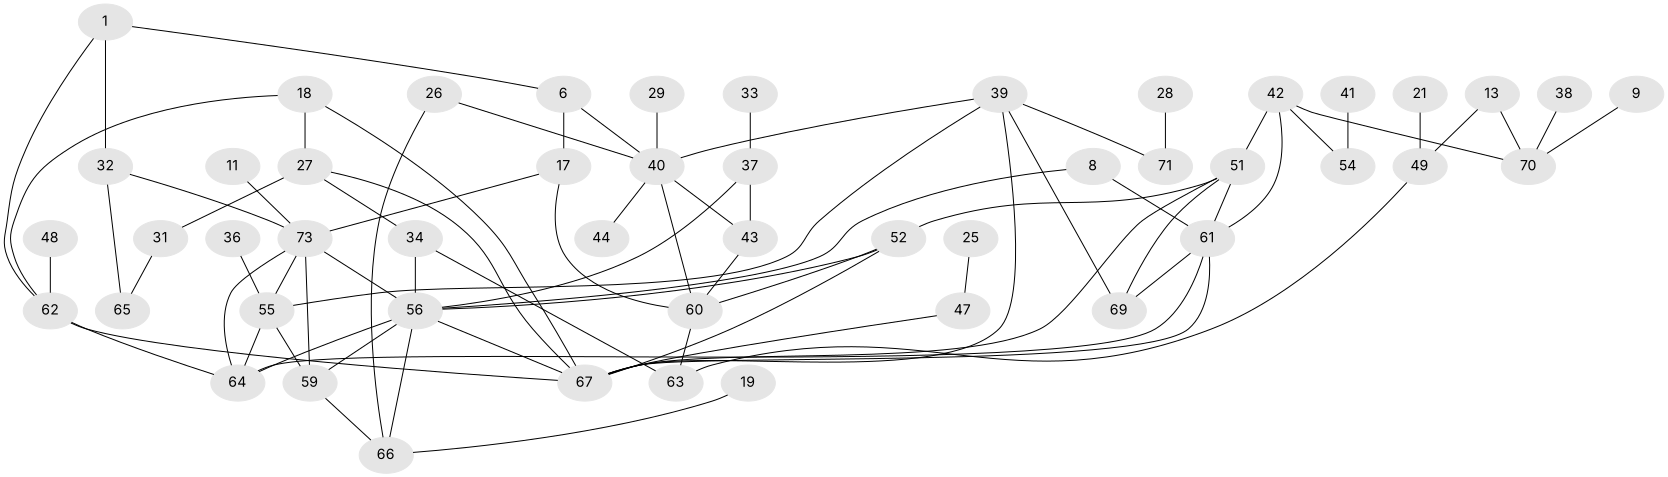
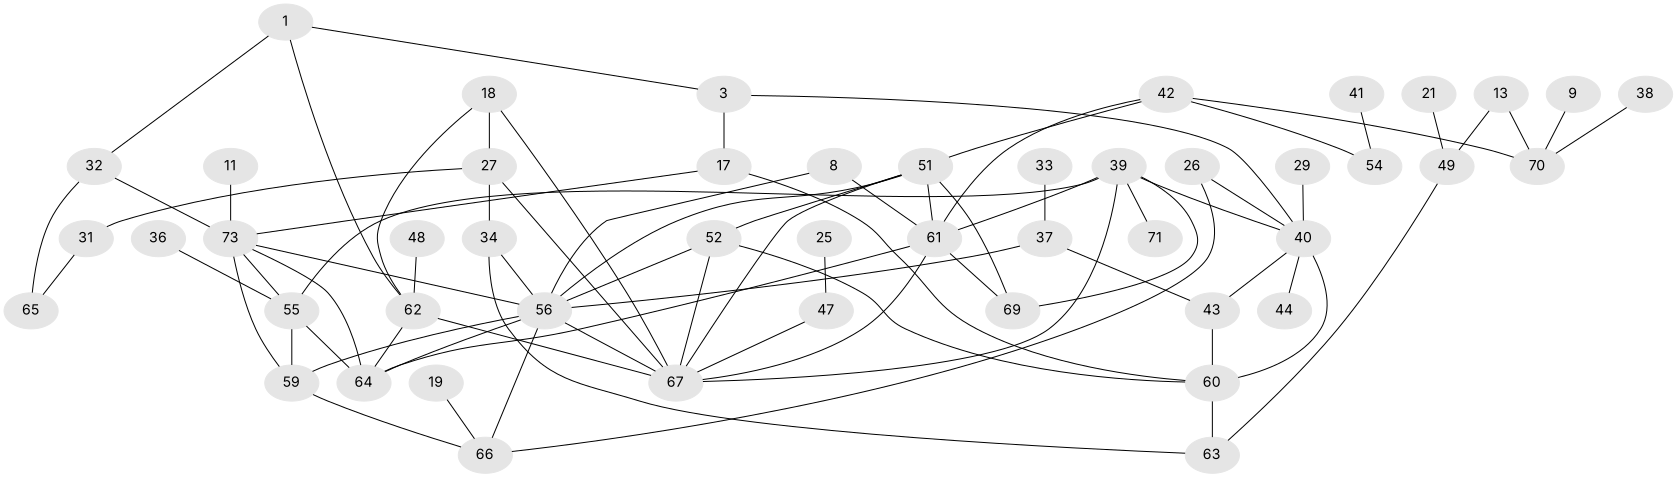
node "6": label "6" -> "3"
node "28": removed
edge "39" -- "61": added
edge "51" -- "56": added
